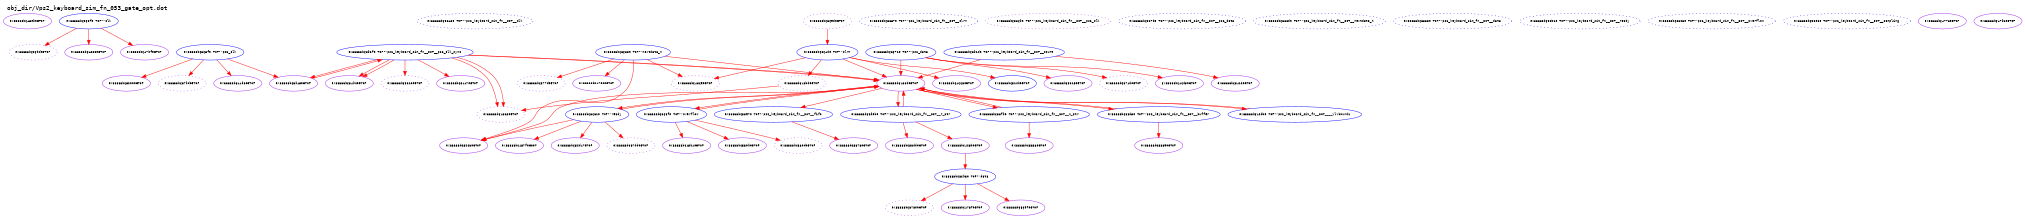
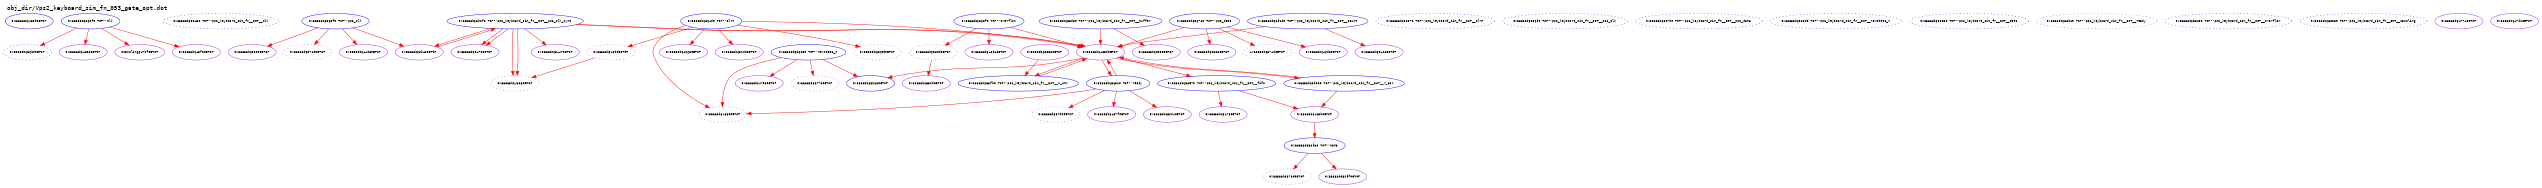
node "0xaaaaab645090@TOP": color purple -> blue
node "0xaaaaab638690 TOP->ps2_keyboard_sim_fn__DOT__ps2_clk": color purple -> blue
node "0xaaaaab638b10 TOP->ps2_keyboard_sim_fn__DOT__ready": color blue -> purple
node "0xaaaaab647780@TOP": label "0xaaaaab647780@TOP" -> "0xaaaaab647740@TOP"
edge "0xaaaaab636ed0@TOP" -> "0xaaaaab6364d0 TOP->clrn": reversed
node "0xaaaaab636bd0@TOP": color purple -> blue
node "0xaaaaab647bf0@TOP": label "0xaaaaab647bf0@TOP" -> "0sampling647bf0@TOP"
node "0xaaaaab645f20@TOP": added
edge "0xaaaaab636850 TOP->nextdata_n" -> "0xaaaaab6488d0@TOP": removed
node "0xaaaaab6379d0@TOP": label "0xaaaaab6379d0@TOP" -> "0xaaaaab6371d0@TOP"
node "0xaaaaab6549c0@TOP": label "0xaaaaab6549c0@TOP" -> "0xaaaaab6547c0@TOP"
node "0xaaaaab63a1c0@TOP": removed
node "0xaaaaab2470a0@TOP": label "0xaaaaab2470a0@TOP" -> "0xaaaaab6470a0@TOP"
node "0xaaaaab651cb0@TOP": color blue -> purple
node "0xaaaaab652150@TOP": label "0xaaaaab652150@TOP" -> "0xaaaaab652350@TOP"
node "0xaaaaab6374d0@TOP": label "0xaaaaab6374d0@TOP" -> "4xaaaaab6374d0@TOP"
node "6xaaaaab646d50@TOP": label "6xaaaaab646d50@TOP" -> "0xaaaaab646d50@TOP"
edge "0xaaaaab6488d0@TOP" -> "0xaaaaab636af0 TOP->overflow": removed
edge "0xaaaaab638e70 TOP->ps2_keyboard_sim_fn__DOT__fifo" -> "0xaaaaab6425b0@TOP": added
edge "0xaaaaab6488d0@TOP" -> "0xaaaaab638d50 TOP->ps2_keyboard_sim_fn__DOT__buffer": removed
node "0xaaaaab642bb0 TOP->ps2_keyboard_sim_fn__DOT____Vlvbound1": removed
edge "0xaaaaab636a10 TOP->ready" -> "0xaaaaab6526a0@TOP": now "0xaaaaab636a10 TOP->ready" -> "0xaaaaab6486e0@TOP"
edge "0xaaaaab6390b0 TOP->ps2_keyboard_sim_fn__DOT__r_ptr" -> "0xaaaaab653dd0@TOP": now "0xaaaaab6380d0@TOP" -> "0xaaaaab653dd0@TOP"
edge "0xaaaaab638f90 TOP->ps2_keyboard_sim_fn__DOT__w_ptr" -> "0xaaaaab653a80@TOP": reversed
node "0xaaaaab6526a0@TOP": color purple -> blue
node "0xaaaaab6457f0@DOT": label "0xaaaaab6457f0@DOT" -> "0xaaaaab6457f0@TOP"
node "0xaaaaab652d47@TOP": label "0xaaaaab652d47@TOP" -> "0xaaaaab652d40@TOP"
node "0xaaaaab653090@TOP": removed
node "0xaaaaab653730@TOP": label "0xaaaaab653730@TOP" -> "0xaaaaab654730@TOP"
node "0xaaaaab6533e0@TOP": label "0xaaaaab6533e0@TOP" -> "0xaaaaab6503e0@TOP"
node "0xaaaaab6473f0@TOP": removed
node "0xaaaaab6569f0@TOP": label "0xaaaaab6569f0@TOP" -> "0xaaaaab6529f0@TOP"
